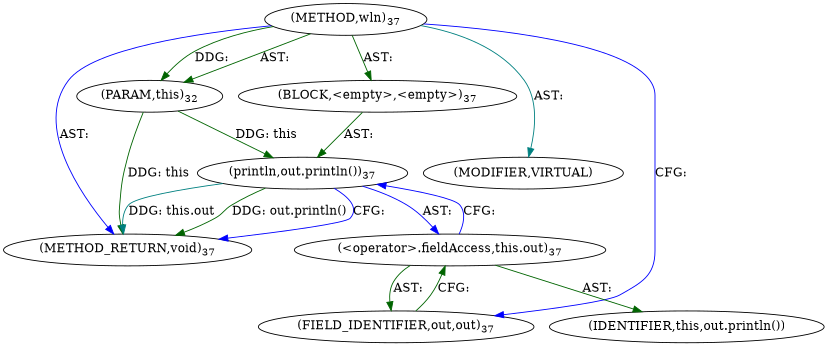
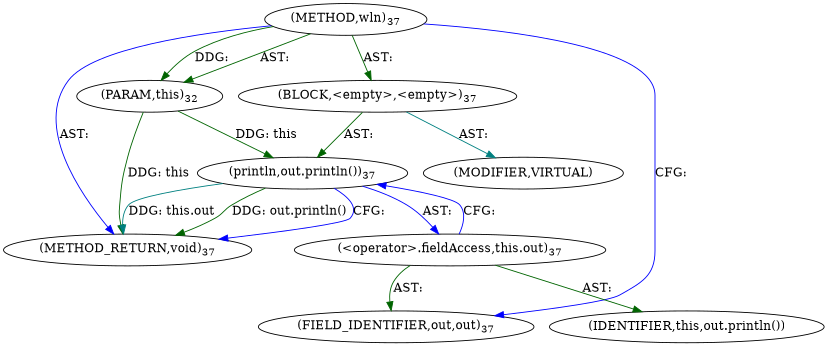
edge "(METHOD,wln)" -> "(MODIFIER,VIRTUAL)": now "(BLOCK,<empty>,<empty>)" -> "(MODIFIER,VIRTUAL)"
edge "(FIELD_IDENTIFIER,out,out)" -> "(<operator>.fieldAccess,this.out)": removed, label "CFG:"
